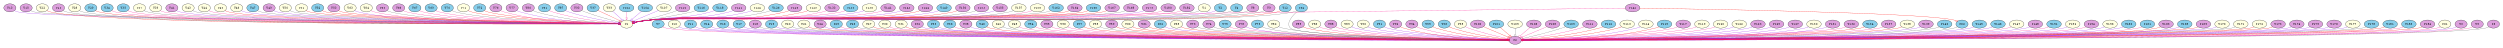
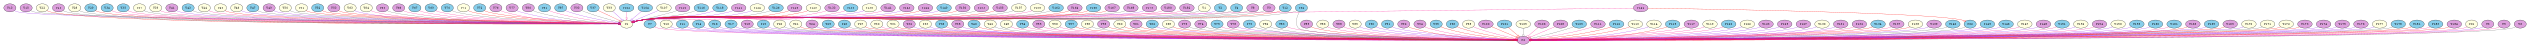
node "v43": fillcolor lightyellow -> skyblue
edge "v155" -> "c1": color purple -> red
node "v33": fillcolor skyblue -> lightyellow
node "v83": added
node "v90": fillcolor lightyellow -> skyblue
node "v120": fillcolor lightyellow -> skyblue
node "v159": added
